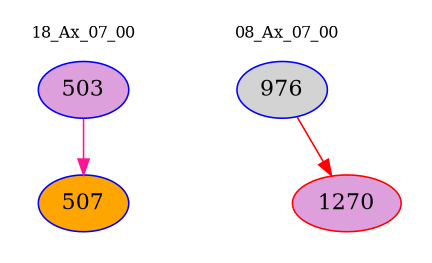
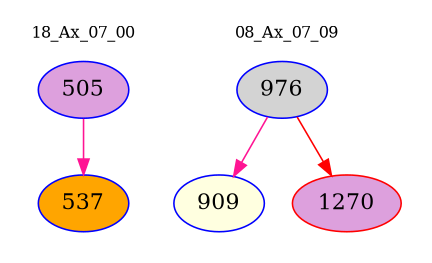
cluster "08_Ax_07_00": label "08_Ax_07_00" -> "08_Ax_07_09"
node "503": label "503" -> "505"
node "507": label "507" -> "537"
node "909": added
